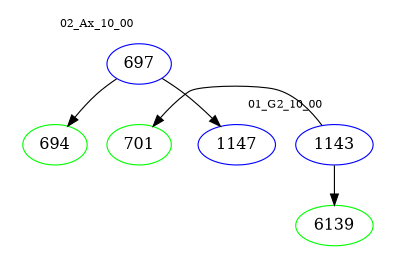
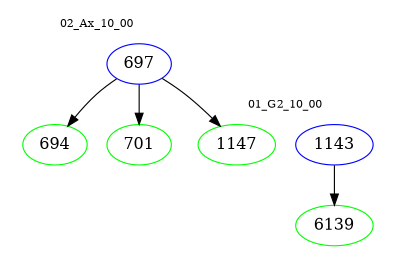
edge "1143" -> "701": now "697" -> "701"
node "1147": color blue -> green
